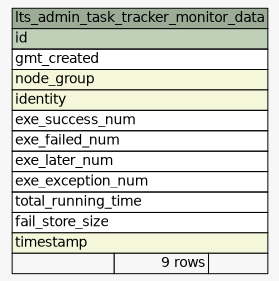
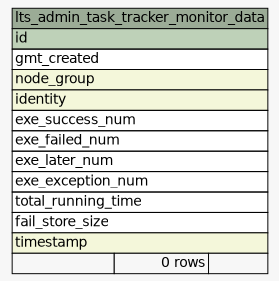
node "lts_admin_task_tracker_monitor_data": text "9 rows" -> "0 rows"
